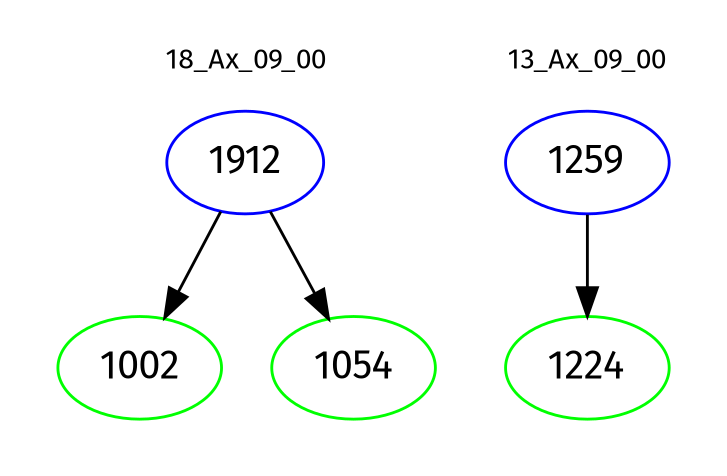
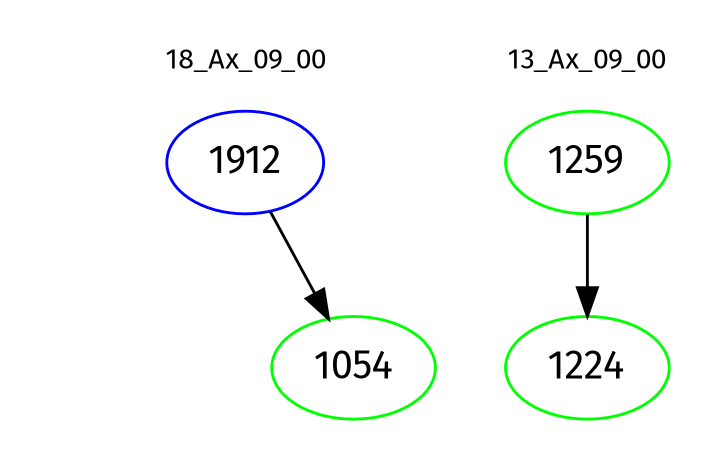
node "1259": color blue -> green
node "1002": removed
